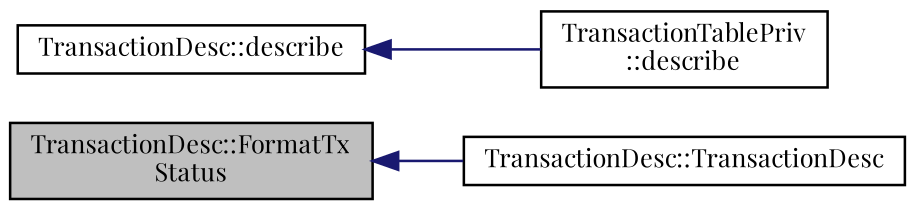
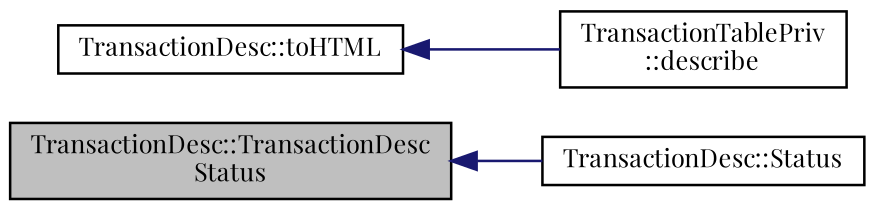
node "TransactionDesc::describe": label "TransactionDesc::describe" -> "TransactionDesc::toHTML"
node "TransactionDesc::FormatTx Status": label "TransactionDesc::FormatTx Status" -> "TransactionDesc::TransactionDesc Status"
node "TransactionDesc::TransactionDesc": label "TransactionDesc::TransactionDesc" -> "TransactionDesc::Status"
